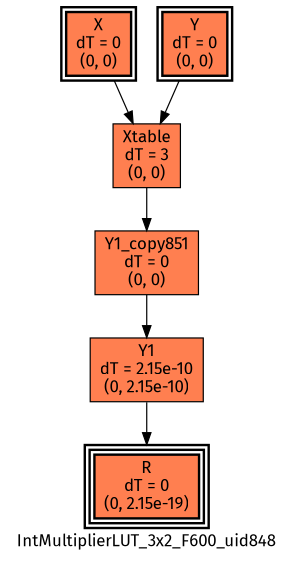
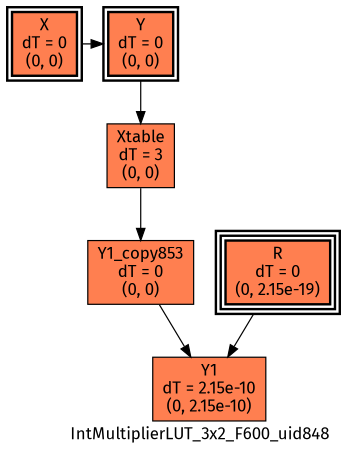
edge "X dT = 0 (0, 0)" -> "Xtable dT = 3 (0, 0)": now "X dT = 0 (0, 0)" -> "Y dT = 0 (0, 0)"
node "Y1_copy851 dT = 0 (0, 0)": label "Y1_copy851 dT = 0 (0, 0)" -> "Y1_copy853 dT = 0 (0, 0)"
edge "Y1 dT = 2.15e-10 (0, 2.15e-10)" -> "R dT = 0 (0, 2.15e-19)": reversed
